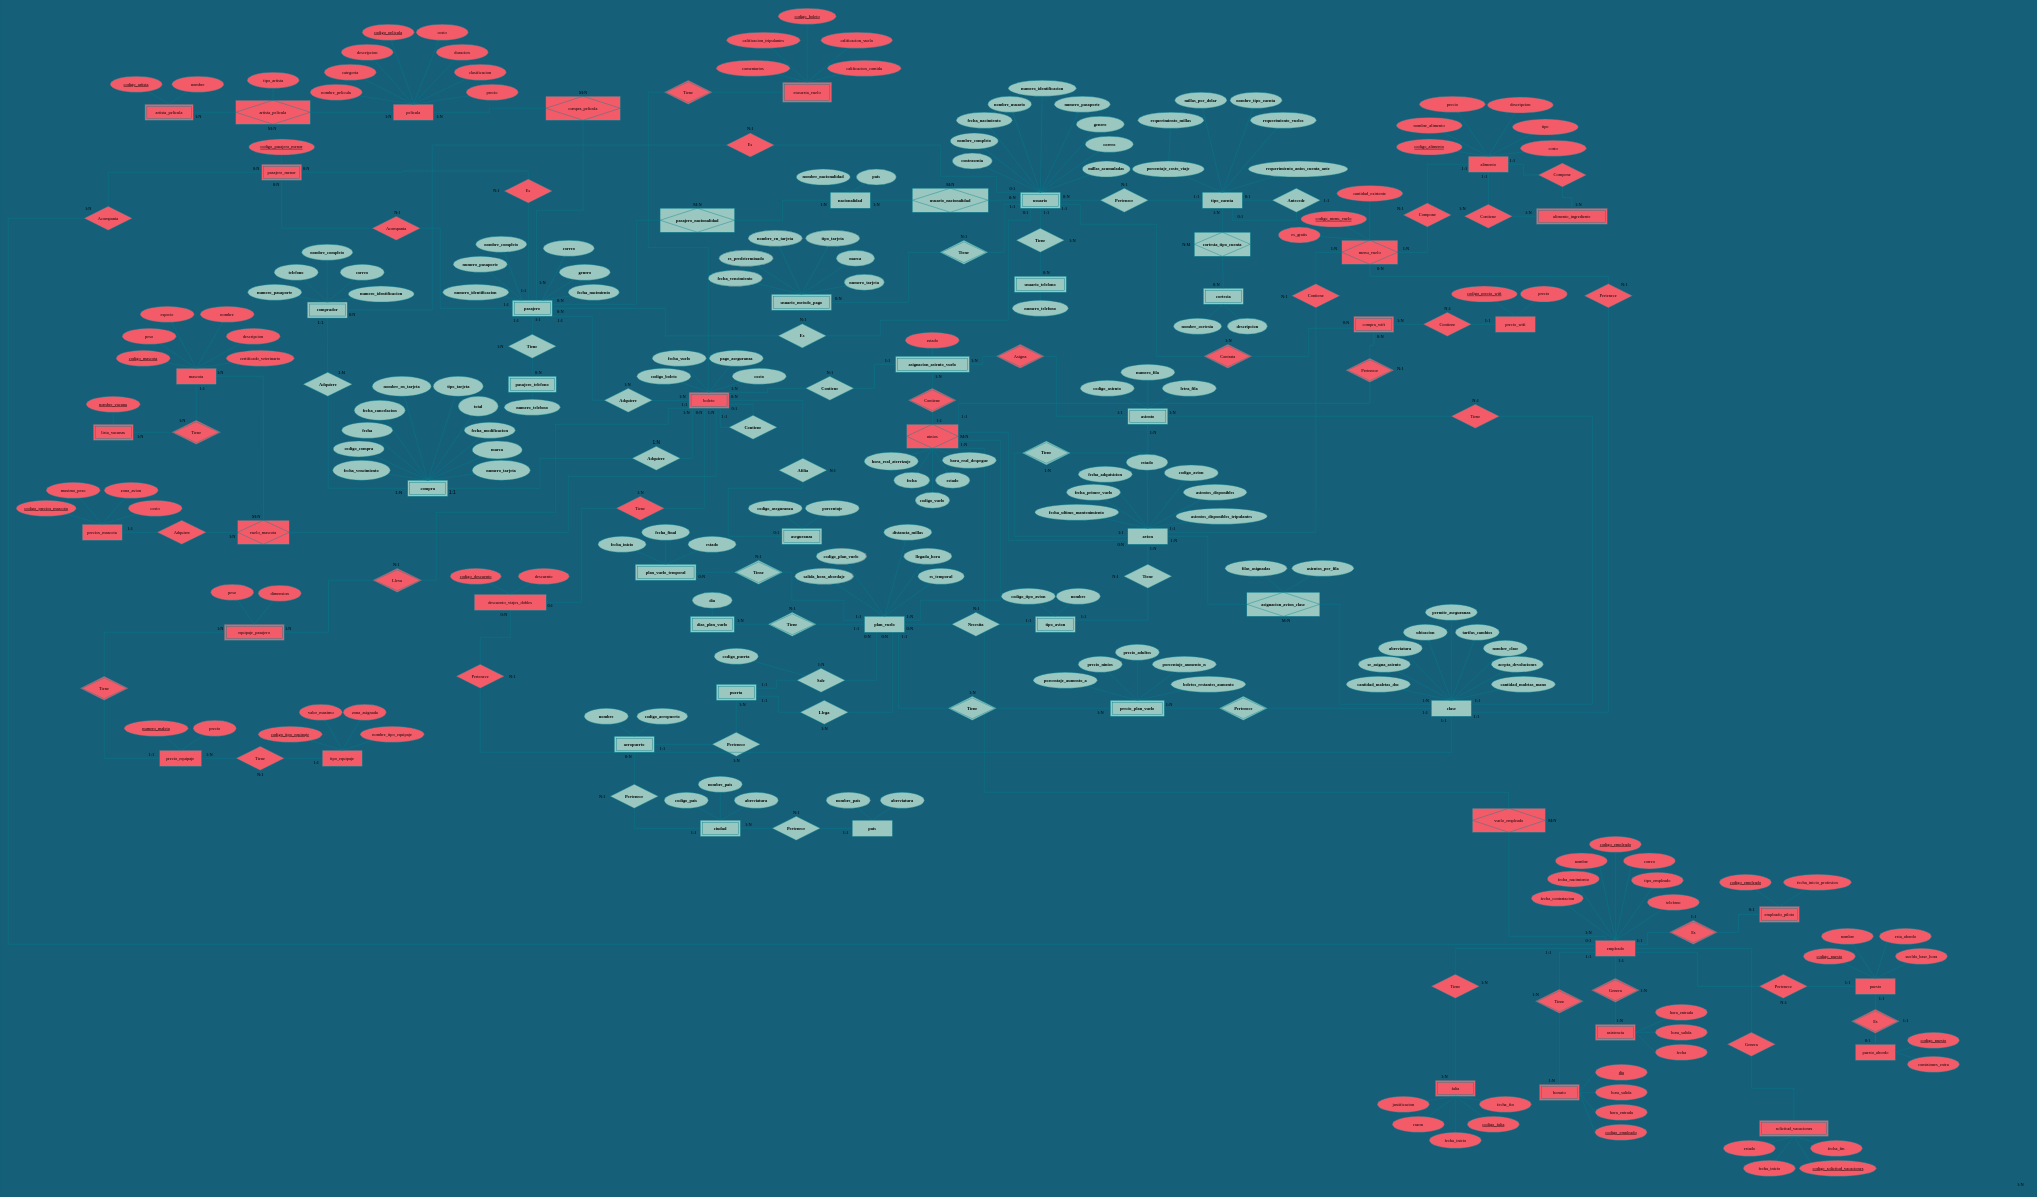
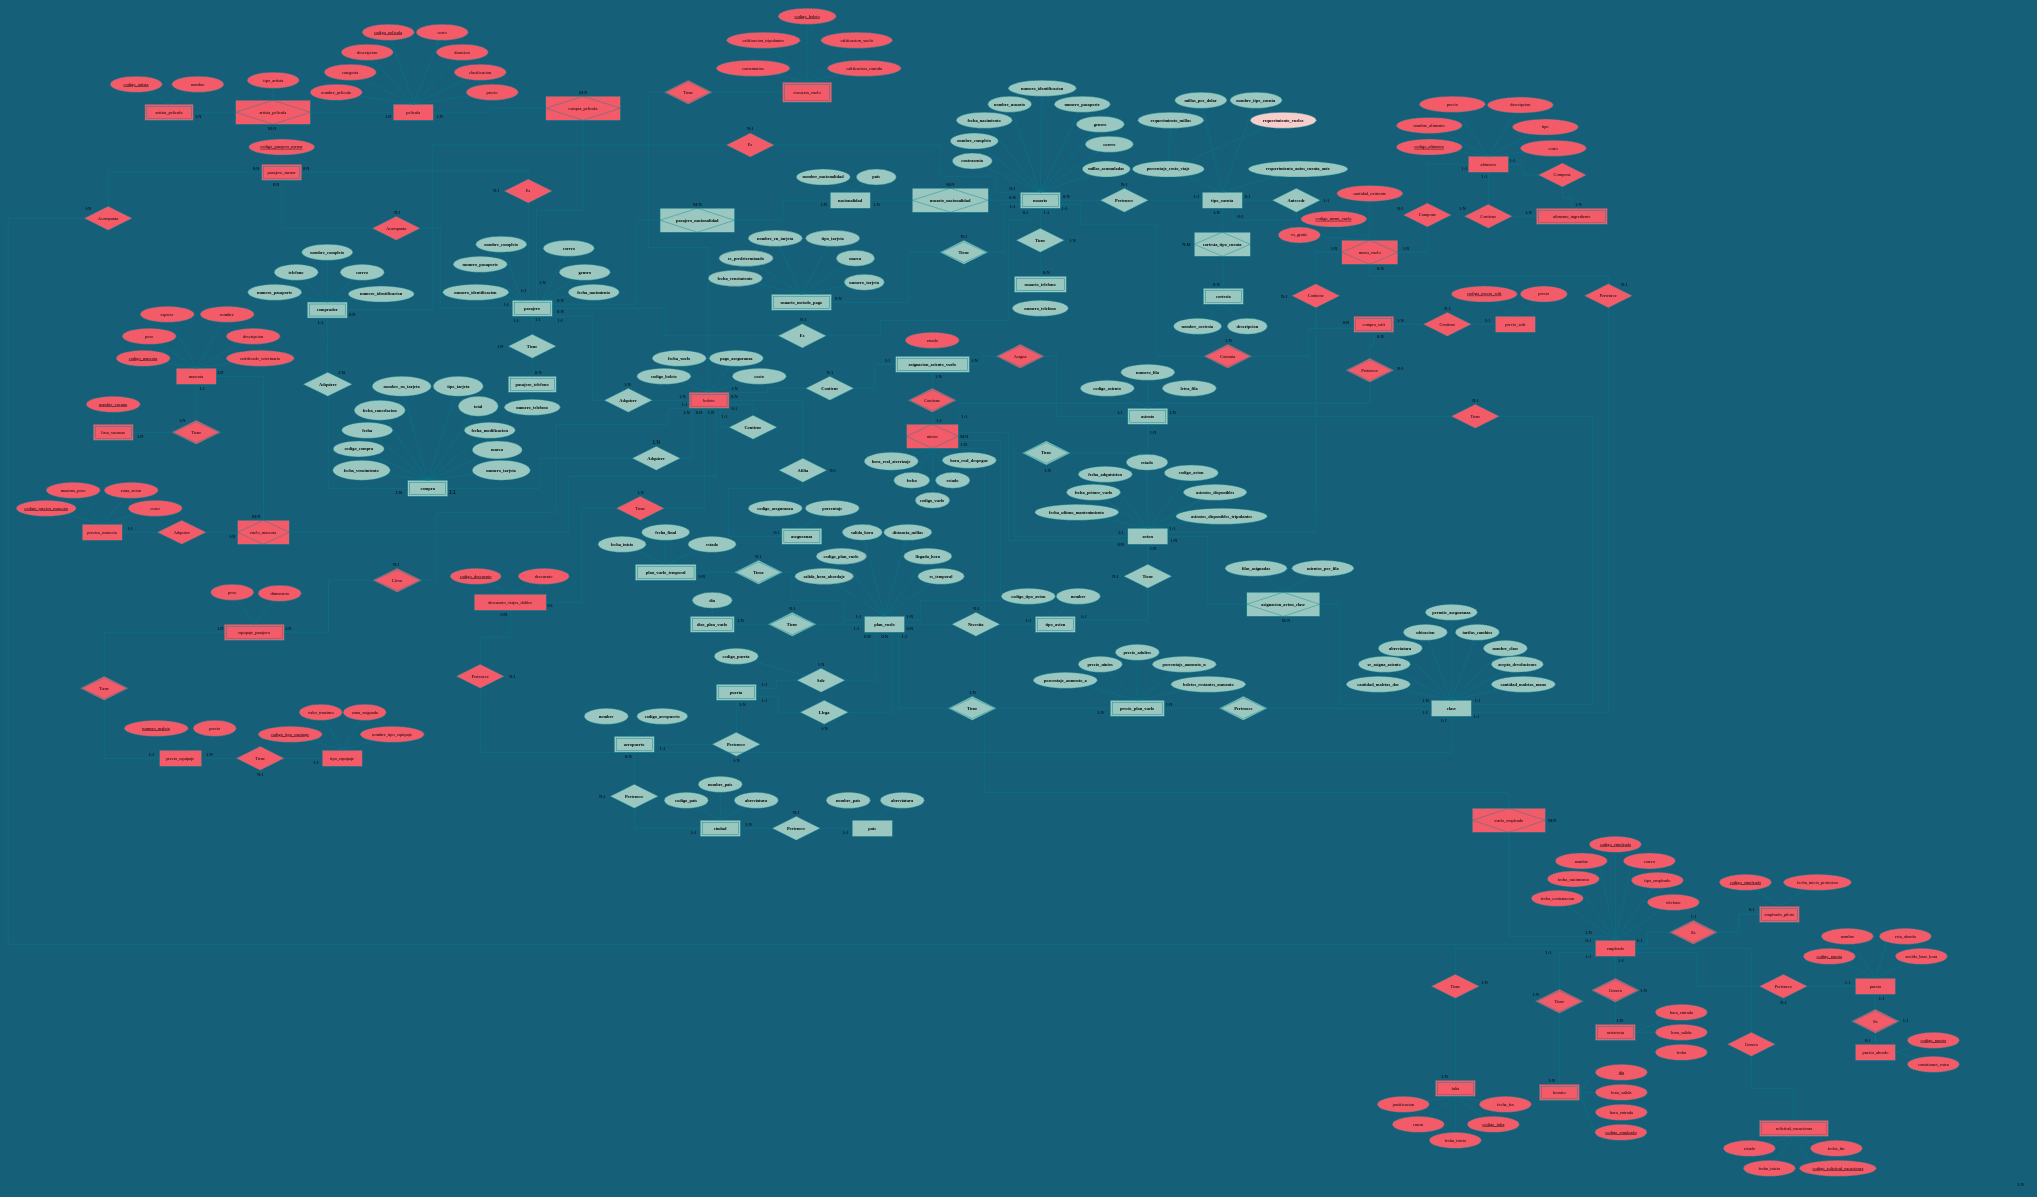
node "requerimiento_vuelos": fillcolor #9ac7bf -> #f8cecc
edge "requerimiento_vuelos" -- "tipo_cuenta": now "requerimiento_vuelos" -- "porcentaje_costo_viaje"
node "salida_hora": added
edge "salida_hora" -- "plan_vuelo": added
